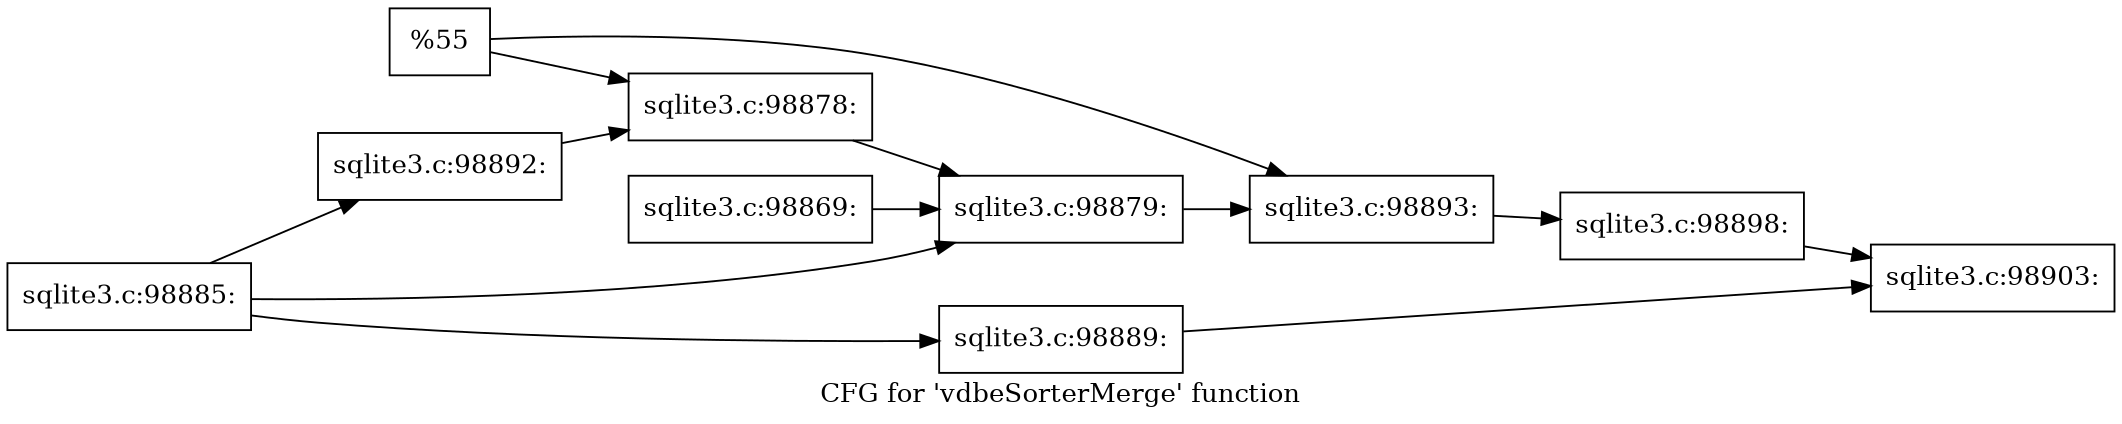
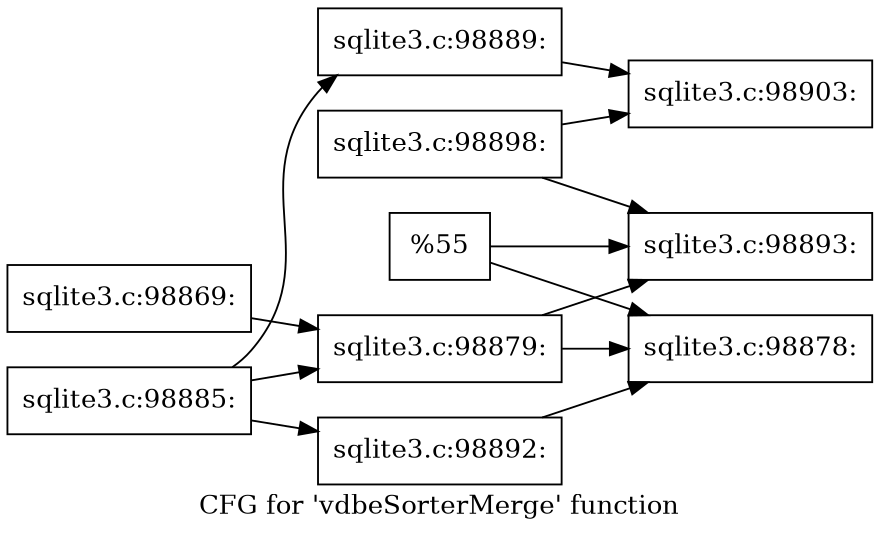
edge "sqlite3.c:98878:" -> "sqlite3.c:98879:": reversed
edge "sqlite3.c:98893:" -> "sqlite3.c:98898:": reversed
